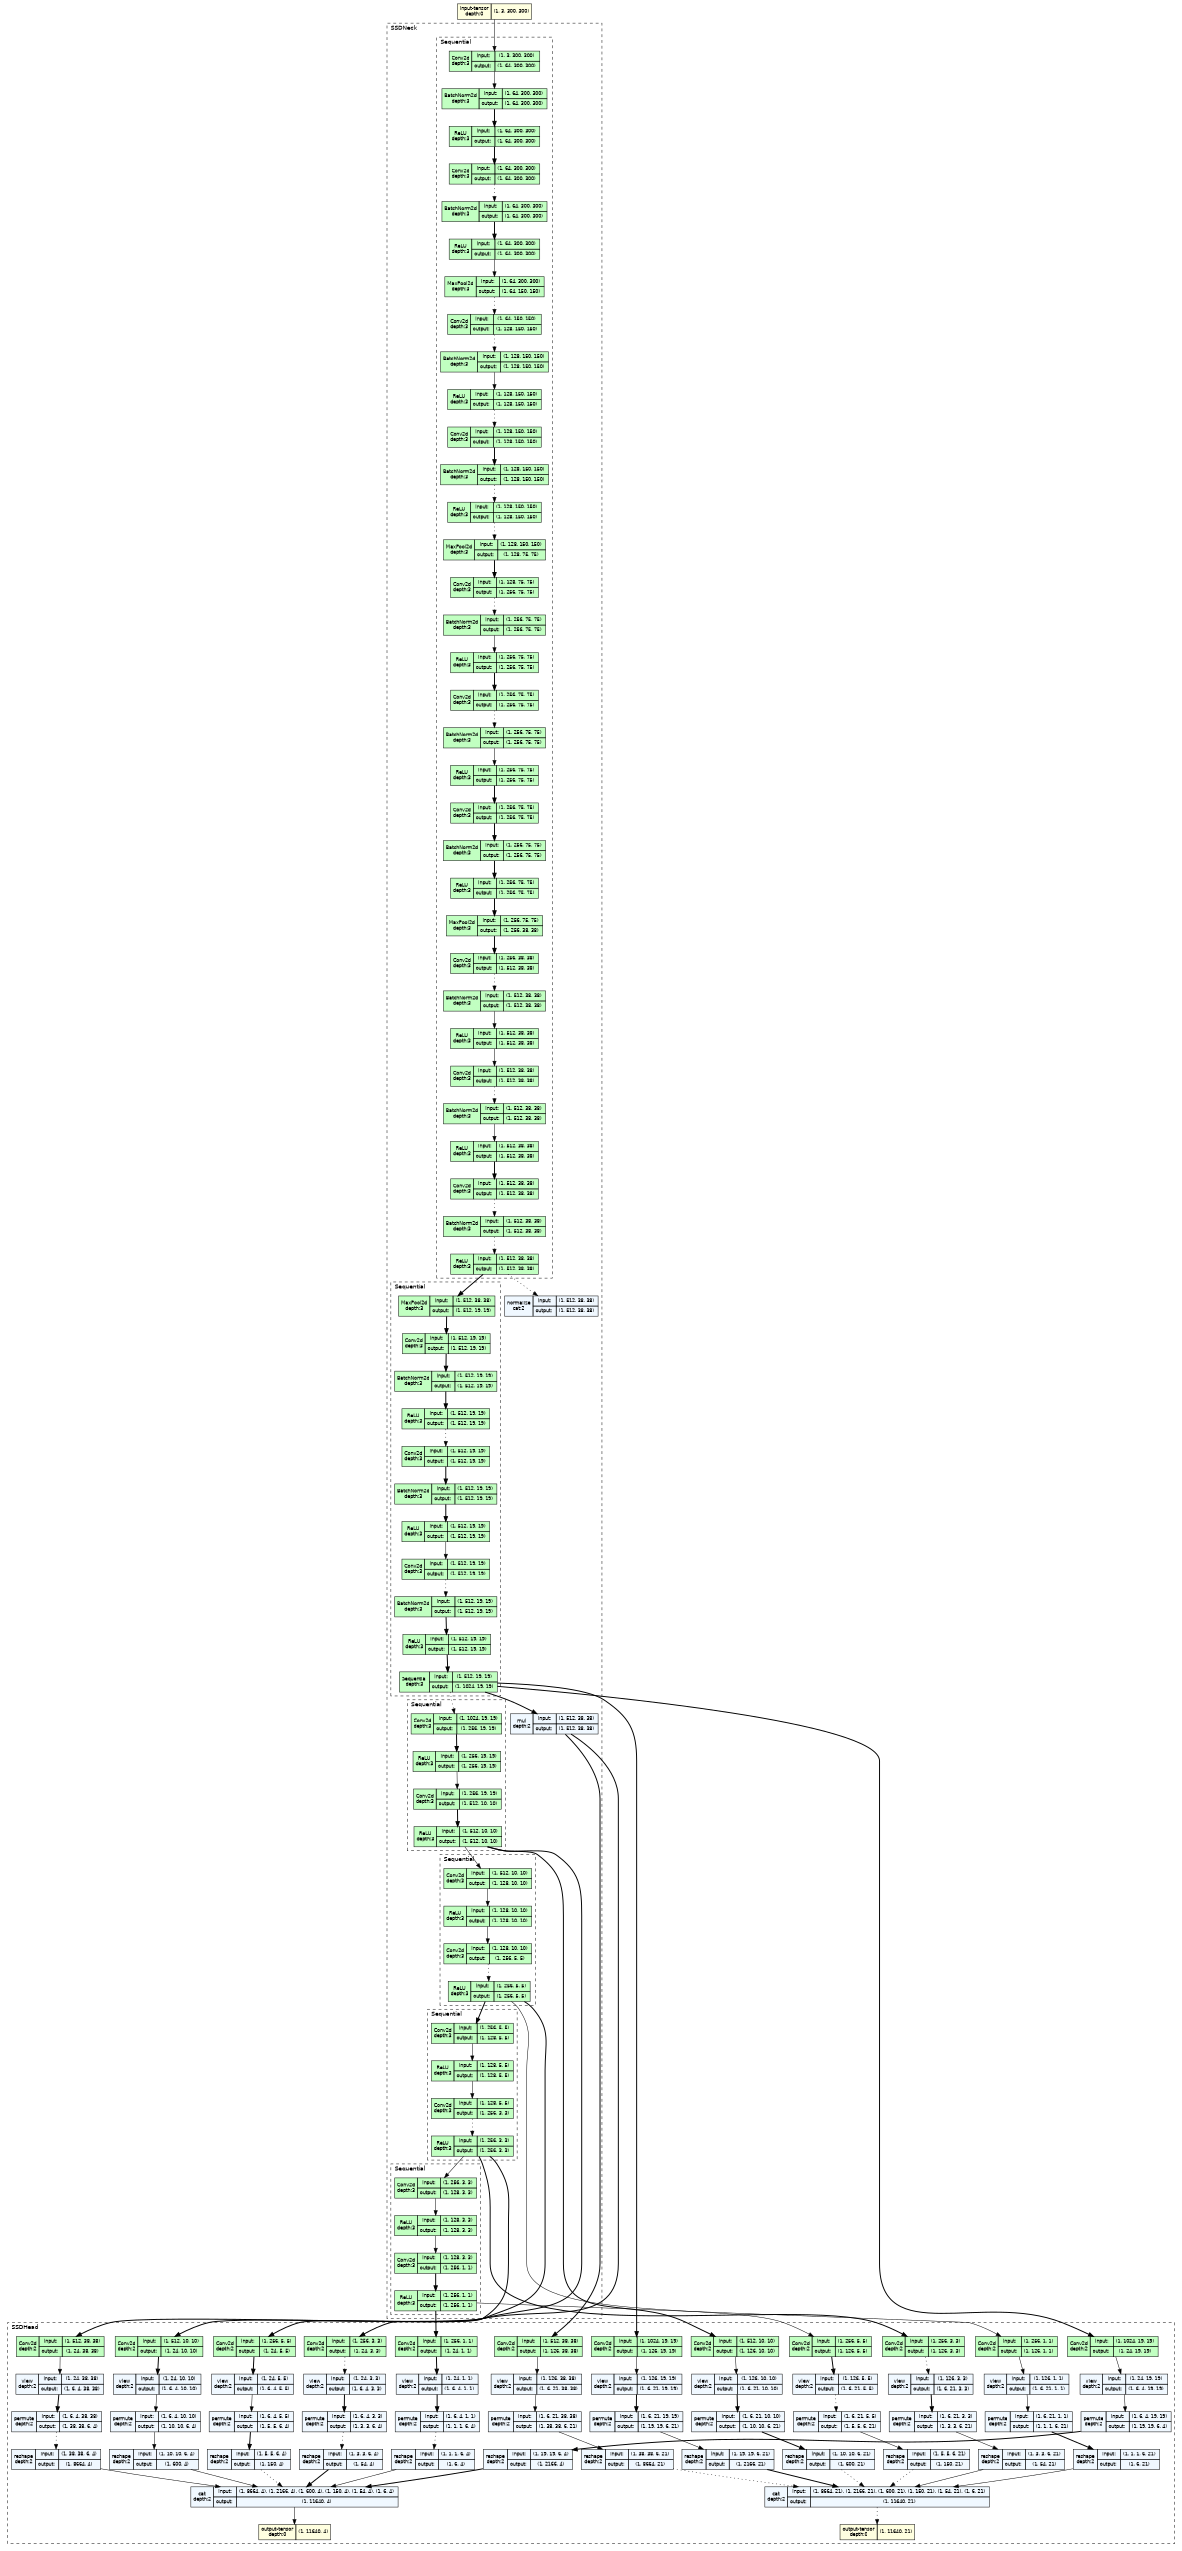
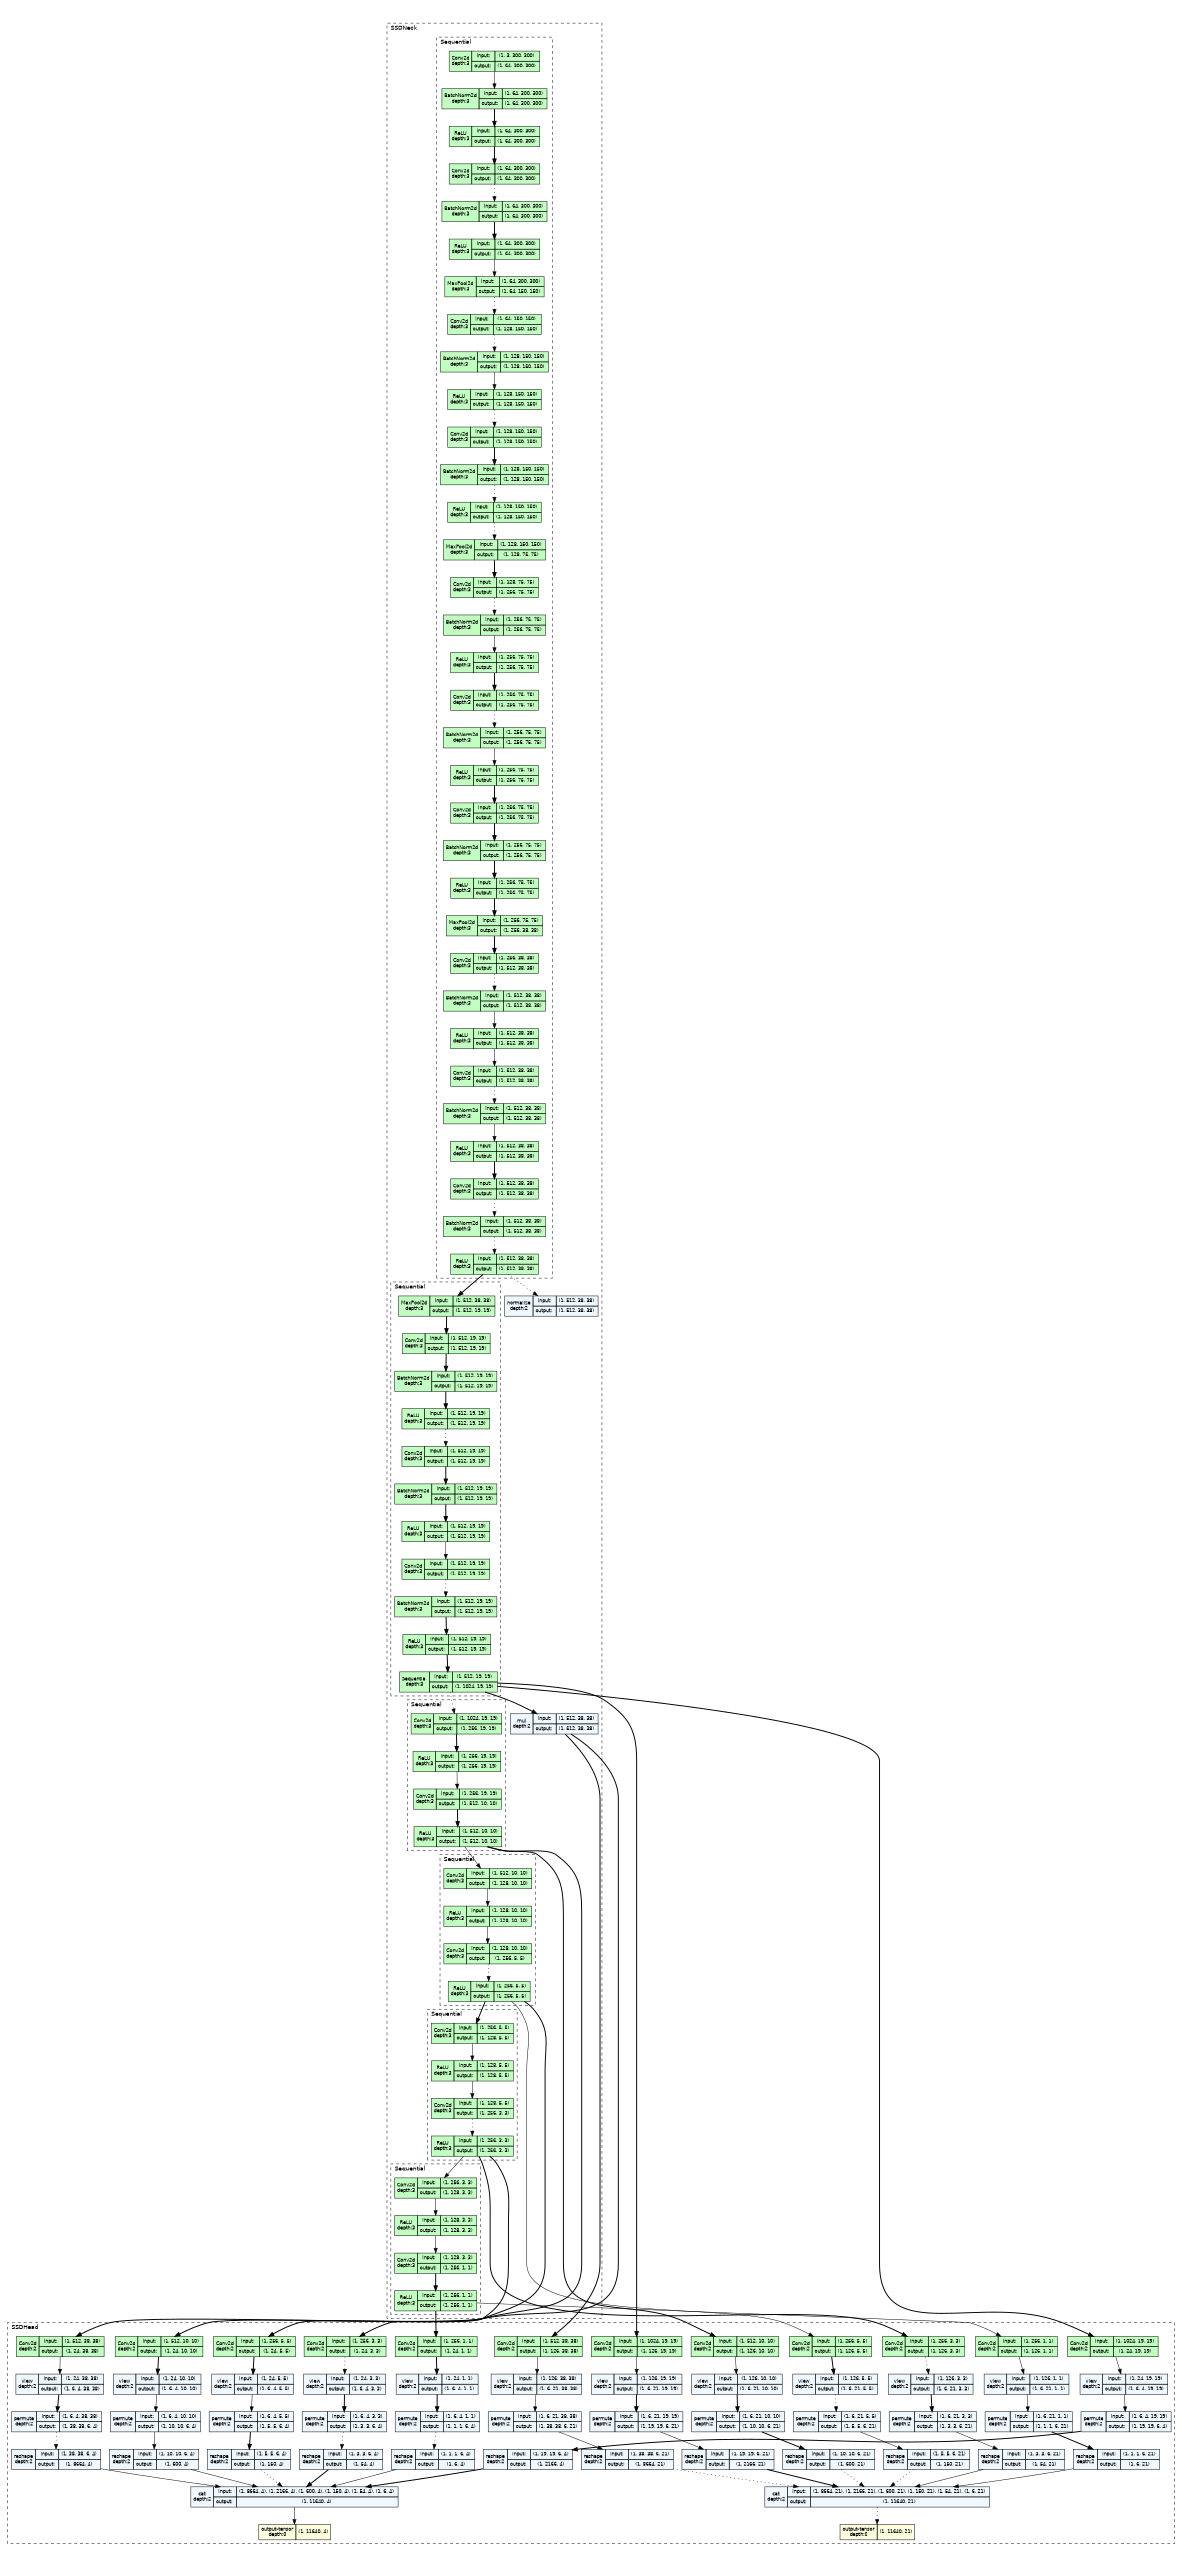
node "input-tensor": removed
node "normalize": text "cat:2" -> "depth:2"
